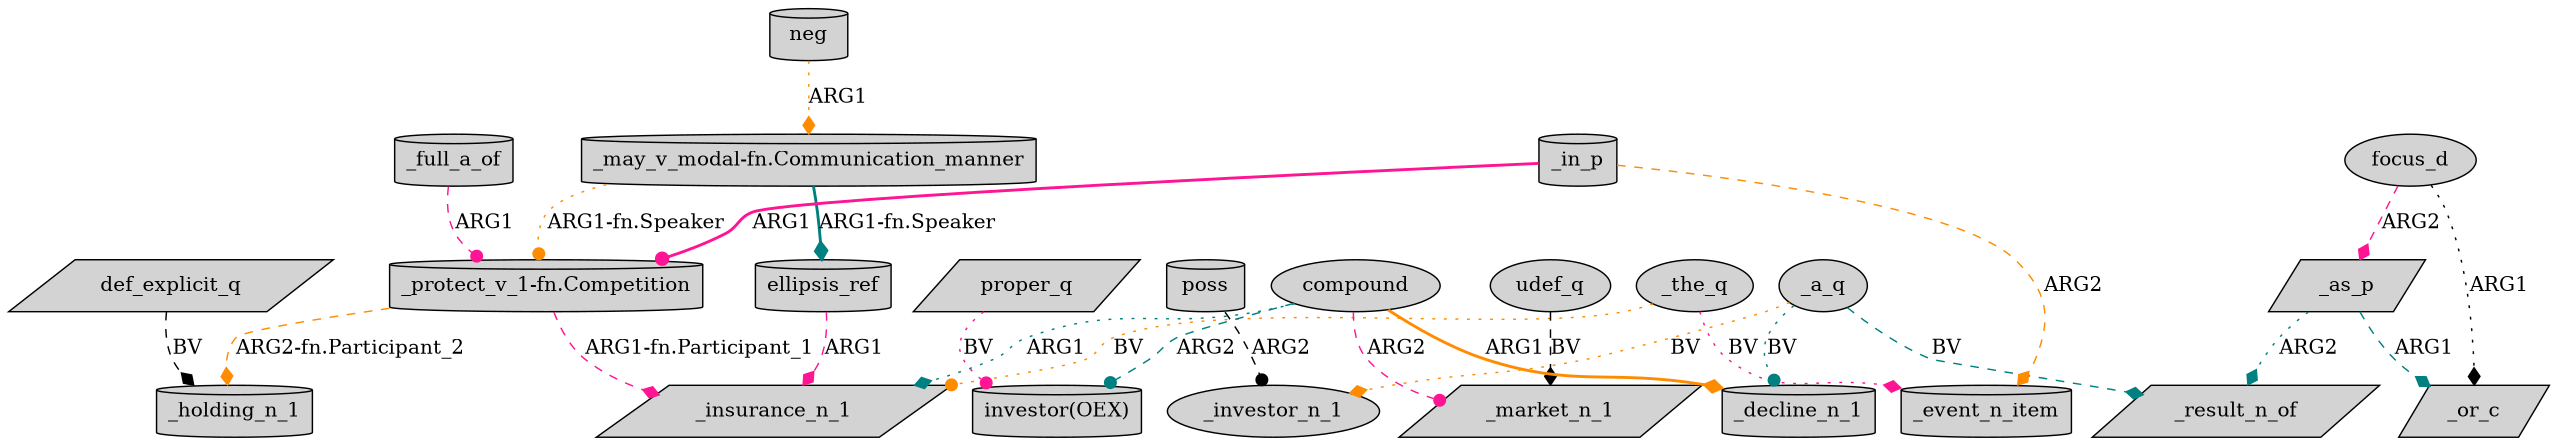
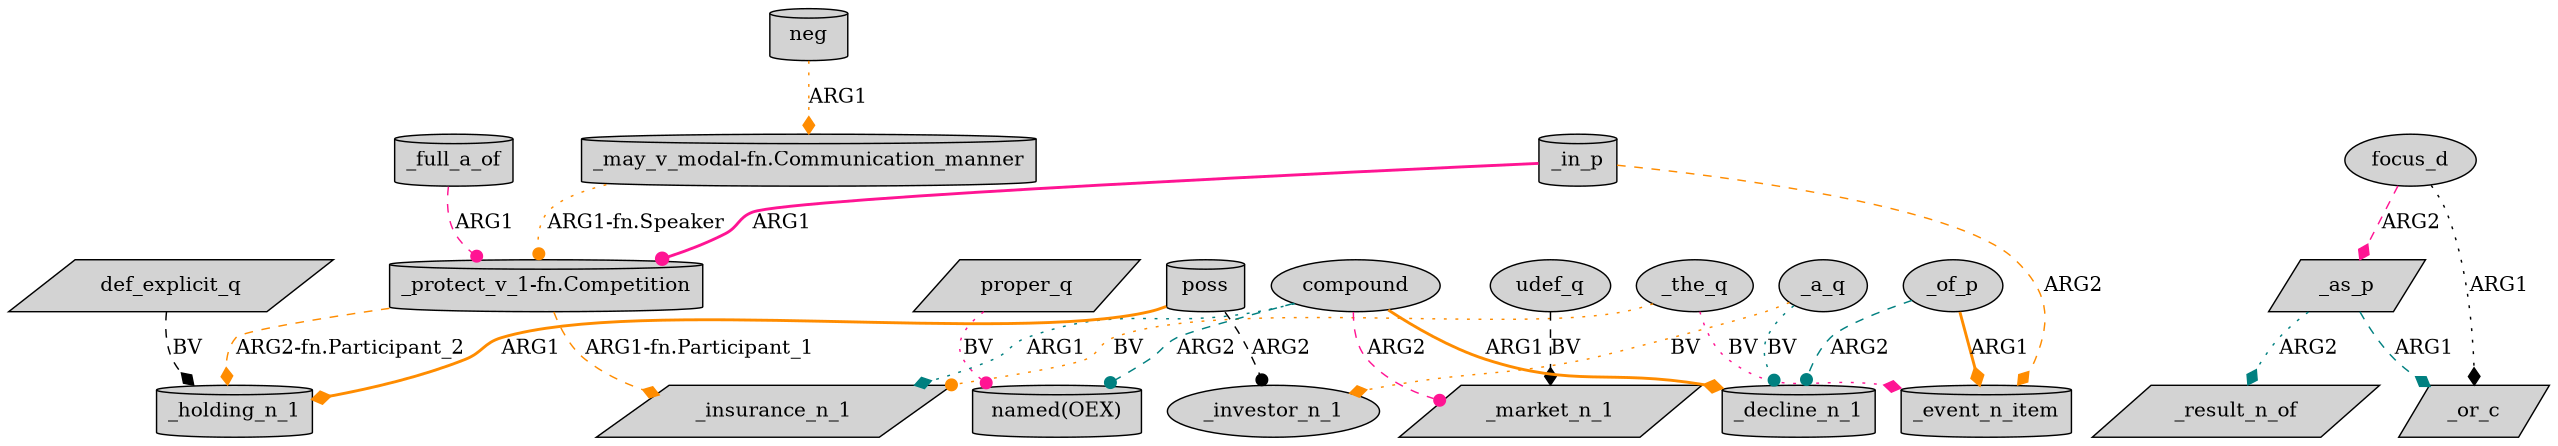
node "ellipsis_ref": removed
node "_of_p": added
edge "poss" -> "_holding_n_1": added, label "ARG1"
edge "_protect_v_1-fn.Competition" -> "_insurance_n_1": color deeppink -> darkorange
edge "_a_q" -> "_result_n_of": removed, label "BV"
node "investor(OEX)": label "investor(OEX)" -> "named(OEX)"
